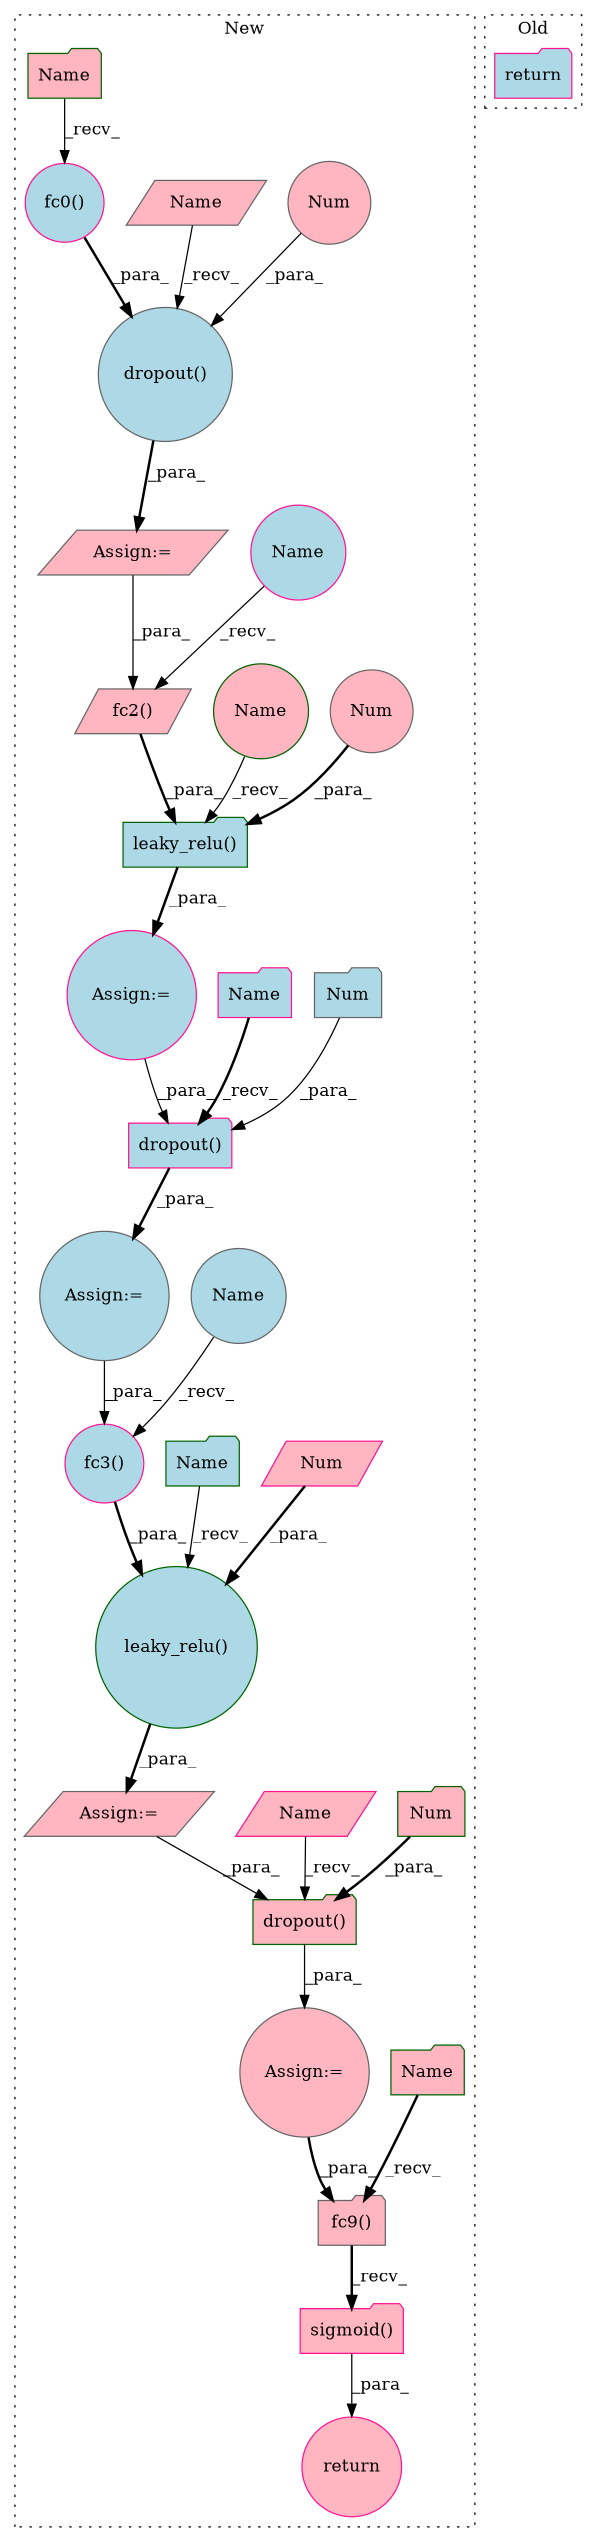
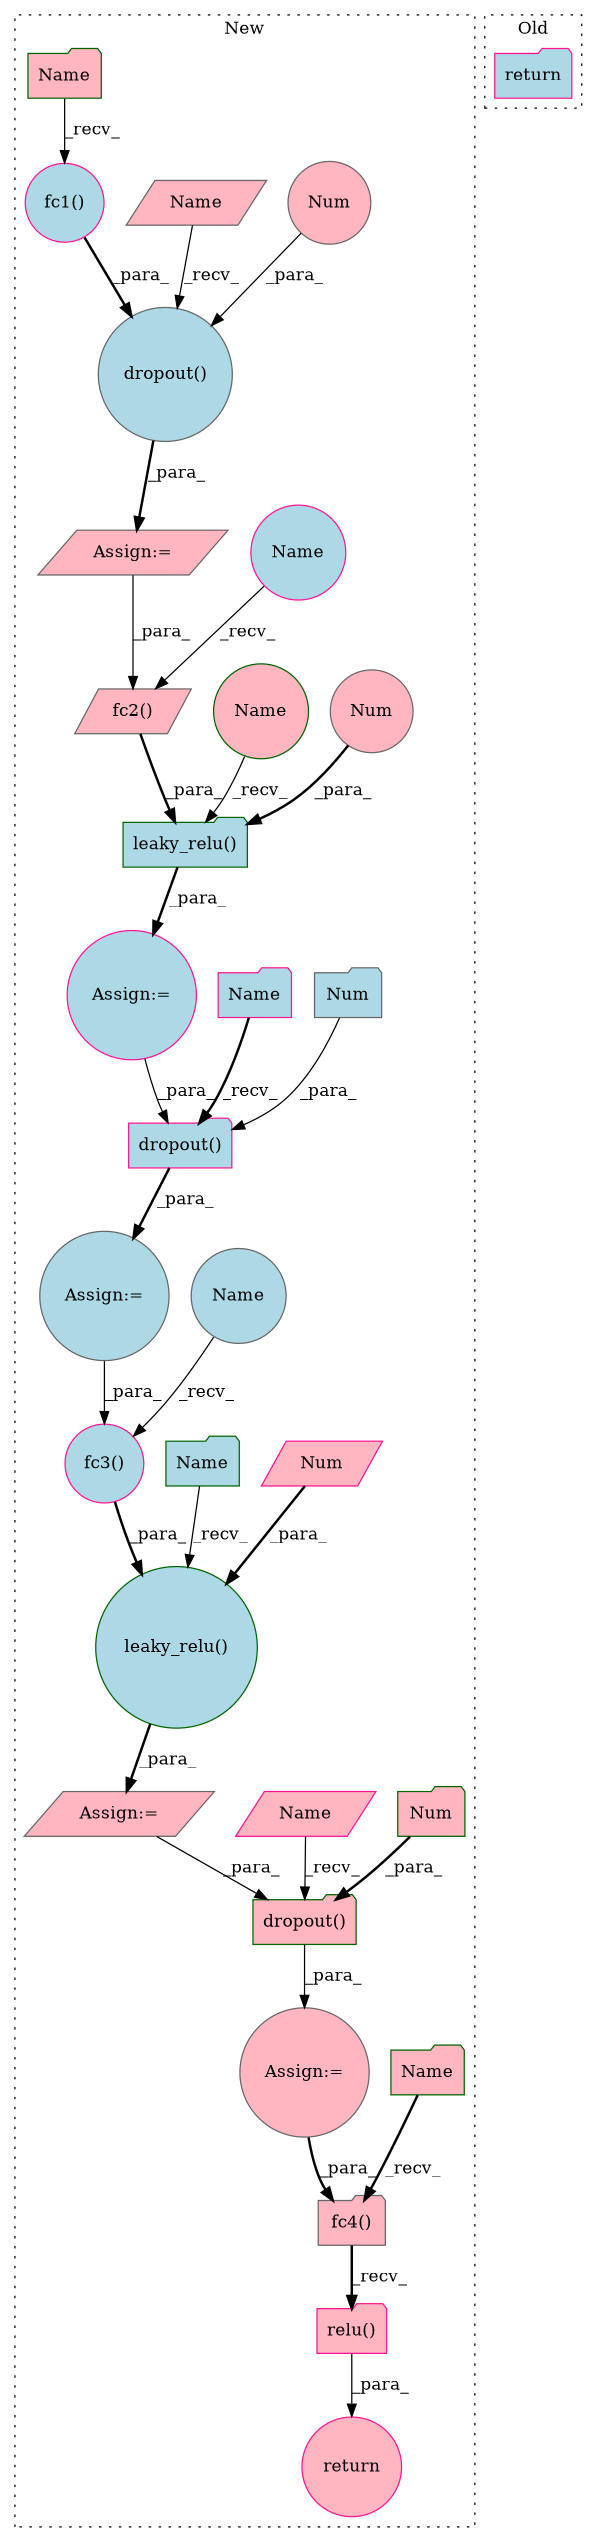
node "fc0()": label "fc0()" -> "fc1()"
node "fc9()": label "fc9()" -> "fc4()"
node "sigmoid()": label "sigmoid()" -> "relu()"
